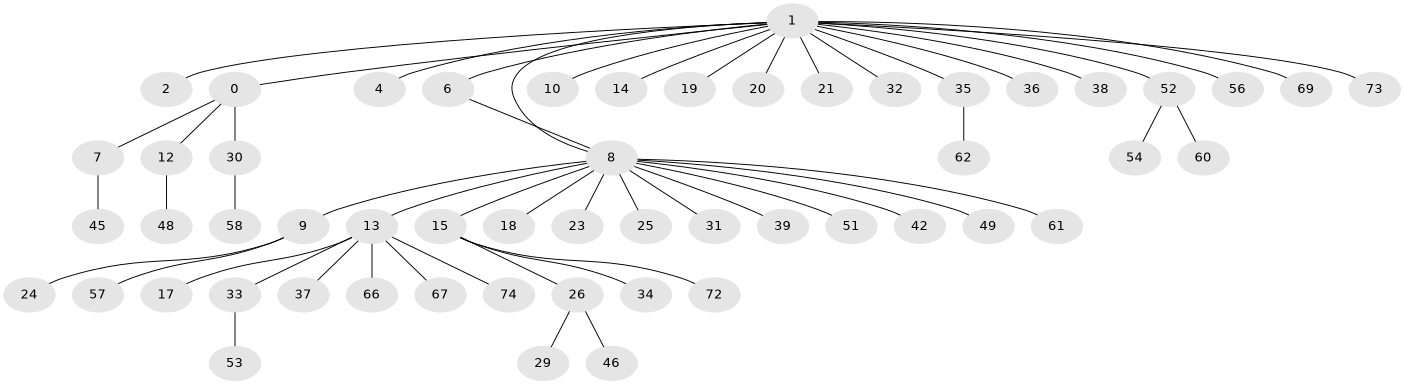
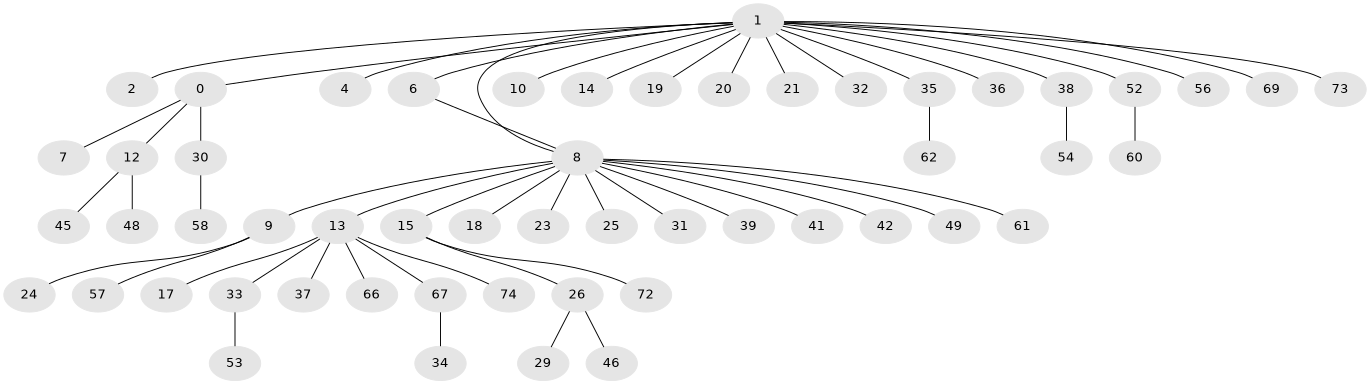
edge "52" -- "54": now "38" -- "54"
edge "7" -- "45": now "12" -- "45"
node "51": label "51" -> "41"
edge "15" -- "34": now "67" -- "34"
